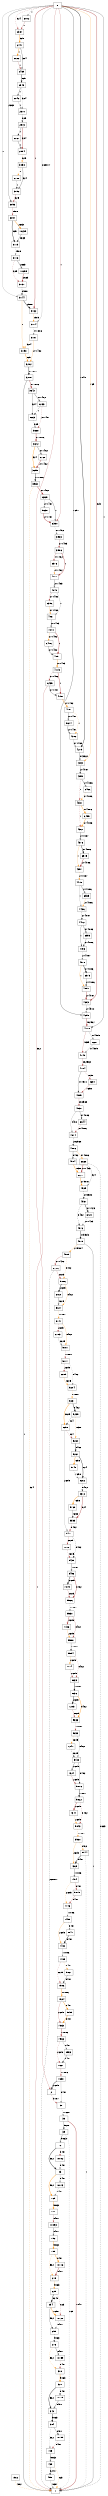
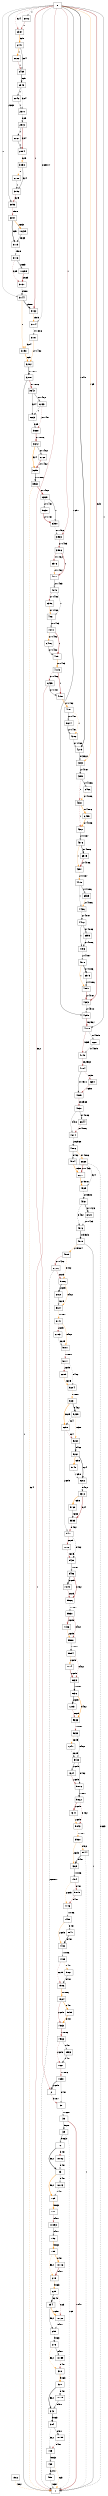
edge "0" -> "6350": now "0" -> "3983"
edge "7174" -> "5633": style dashed -> bold
